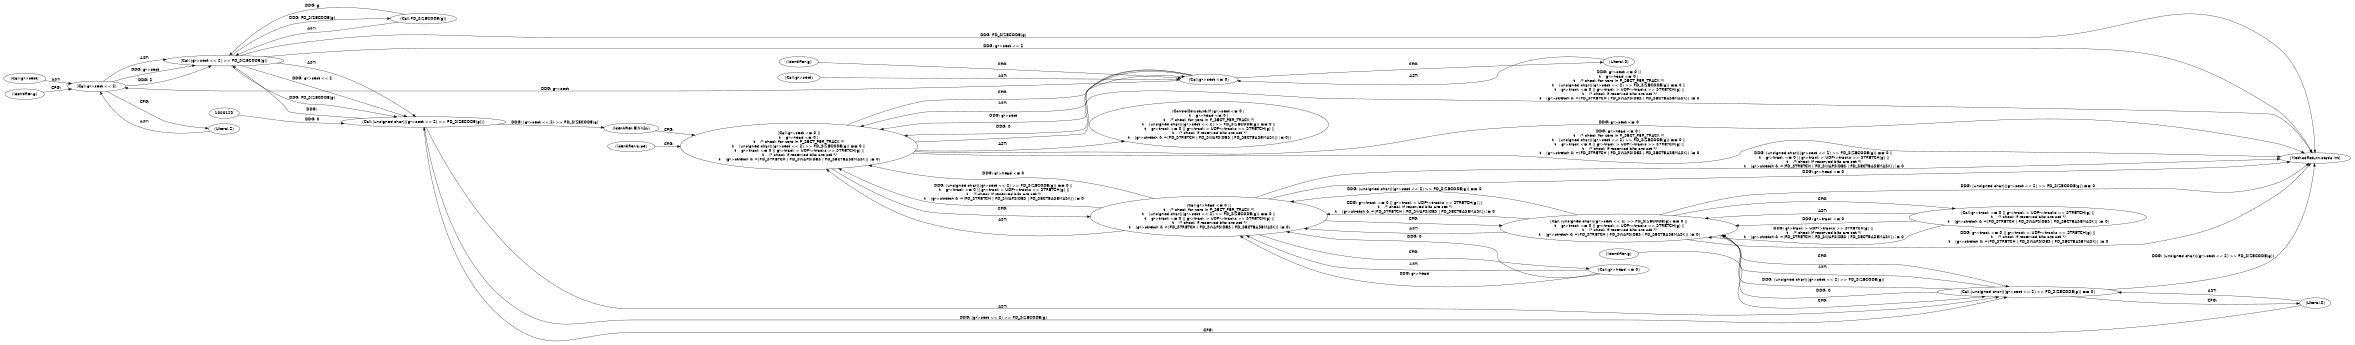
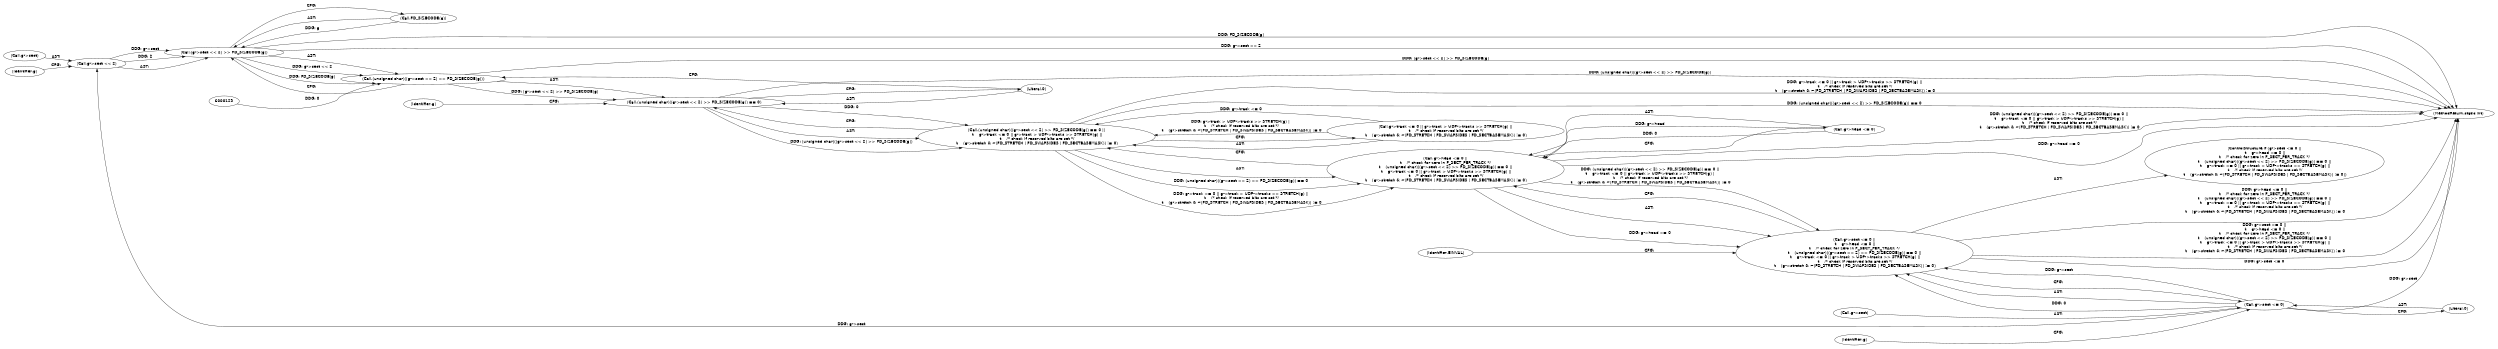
edge "(Call,(g->sect << 2) >> FD_SIZECODE(g))" -> "(Call,FD_SIZECODE(g))": label "DDG: FD_SIZECODE(g)" -> "CFG: "
edge "(Call,(unsigned char)((g->sect << 2) >> FD_SIZECODE(g)))" -> "(Call,(g->sect << 2) >> FD_SIZECODE(g))": label "DDG: " -> "CFG: "
node "1000129": label "1000129" -> "6000129"
edge "(Call,(unsigned char)((g->sect << 2) >> FD_SIZECODE(g)))" -> "(Identifier,EINVAL)": now "(Call,(unsigned char)((g->sect << 2) >> FD_SIZECODE(g)))" -> "(MethodReturn,static int)"
node "(Literal,2)": removed
node "(Identifier,type)": removed
edge "(Call,g->sect <= 0)" -> "(MethodReturn,static int)": added, label "DDG: g->sect"
